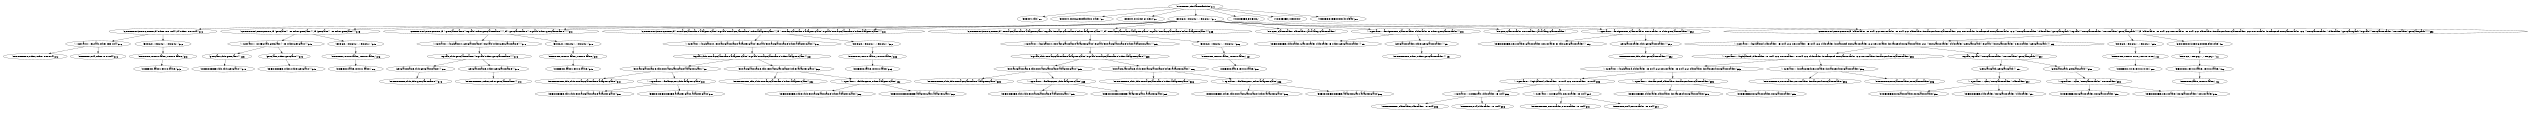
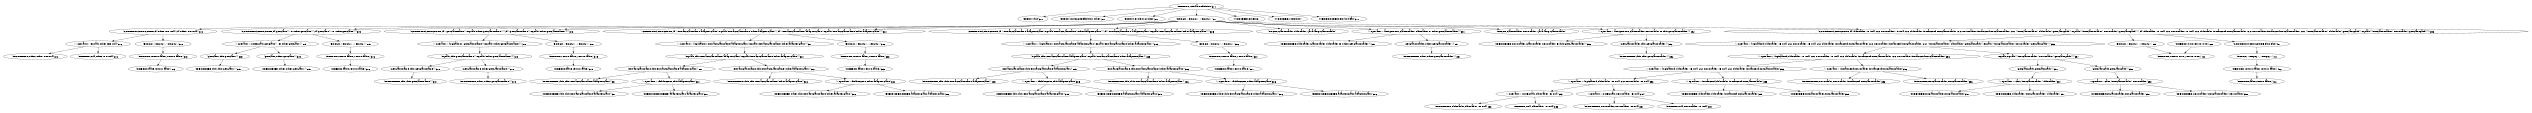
edge "(RETURN,return true;,return true;)" -> "(LITERAL,true,return true;)": reversed
